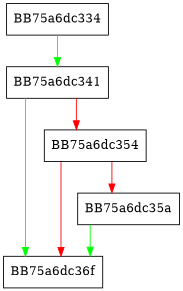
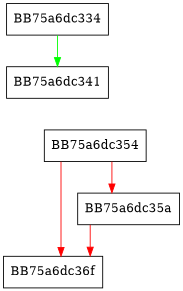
edge "BB75a6dc341" -> "BB75a6dc354": removed
edge "BB75a6dc341" -> "BB75a6dc36f": removed
edge "BB75a6dc35a" -> "BB75a6dc36f": color green -> red
